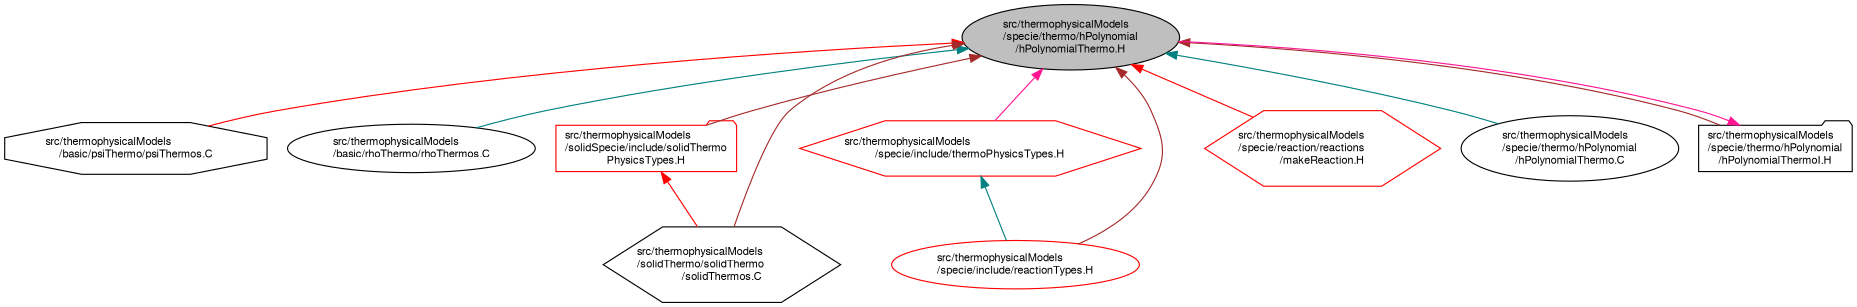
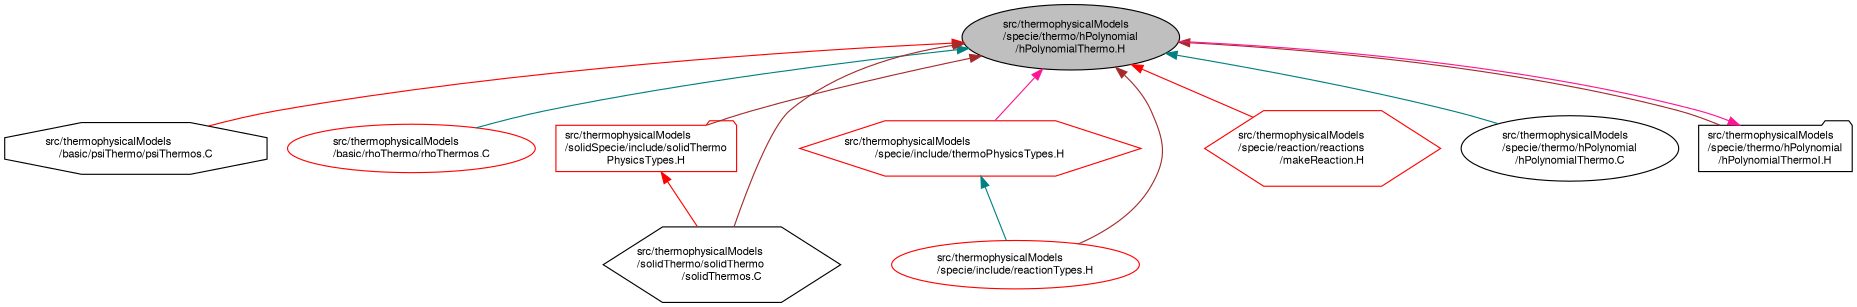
node "src/thermophysicalModels /basic/rhoThermo/rhoThermos.C": color black -> red
